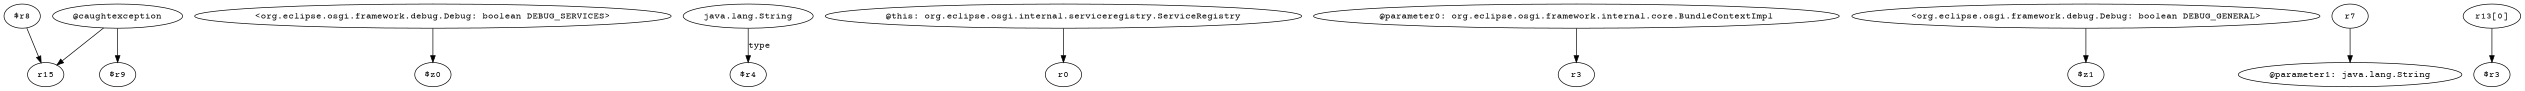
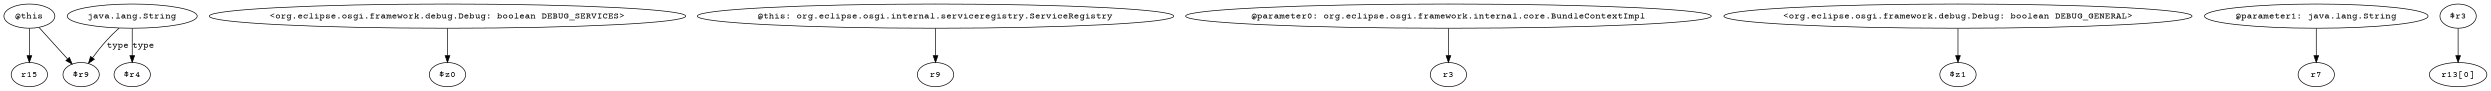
node "$r8": removed
node "@caughtexception": label "@caughtexception" -> "@this"
edge "java.lang.String" -> "$r9": added, label "type"
edge "r7" -> "@parameter1: java.lang.String": reversed
edge "r13[0]" -> "$r3": reversed
node "r0": label "r0" -> "r9"
